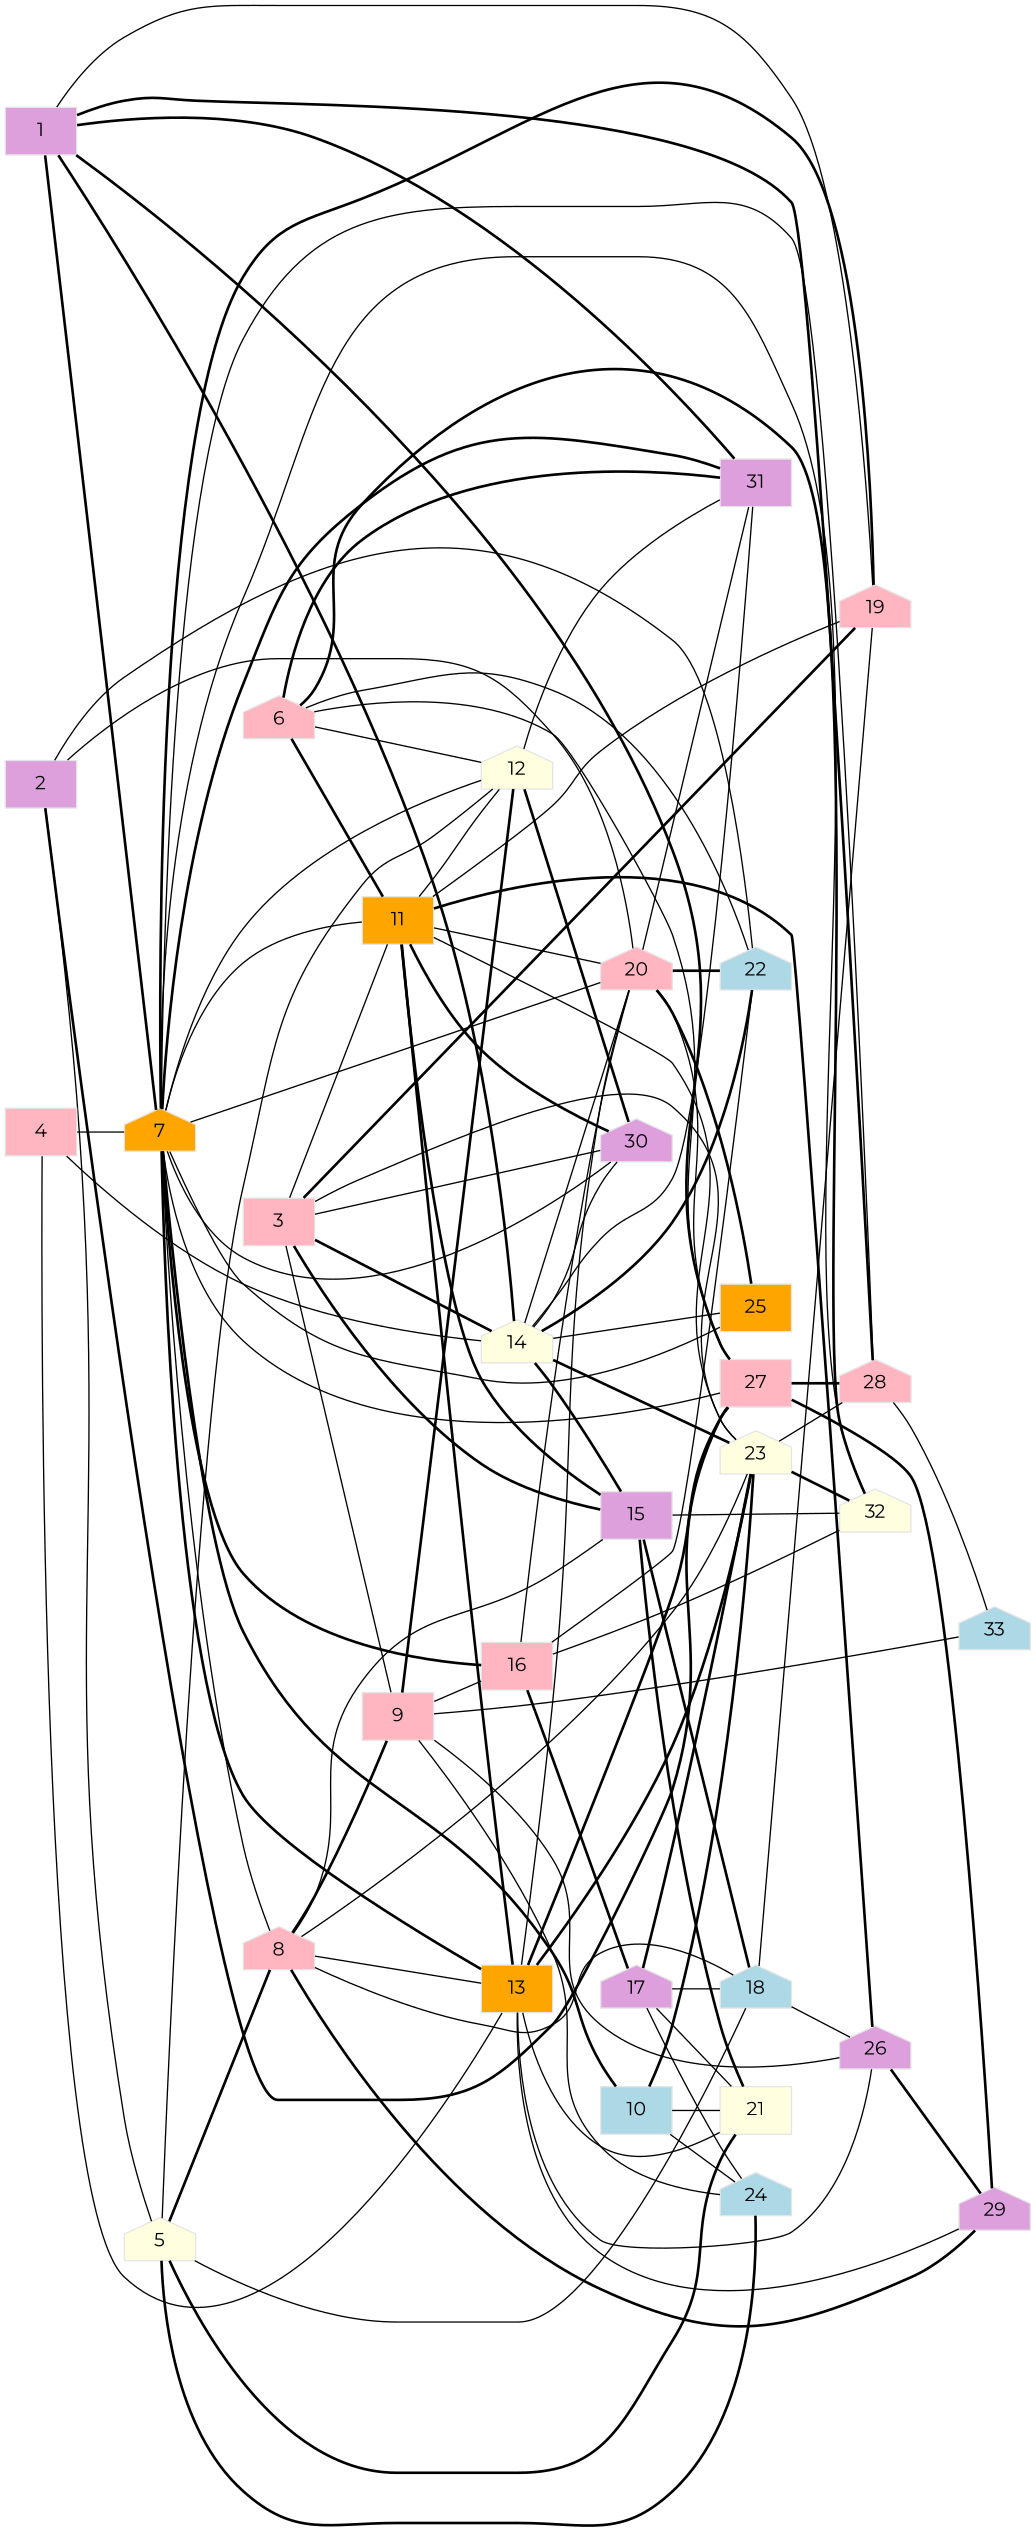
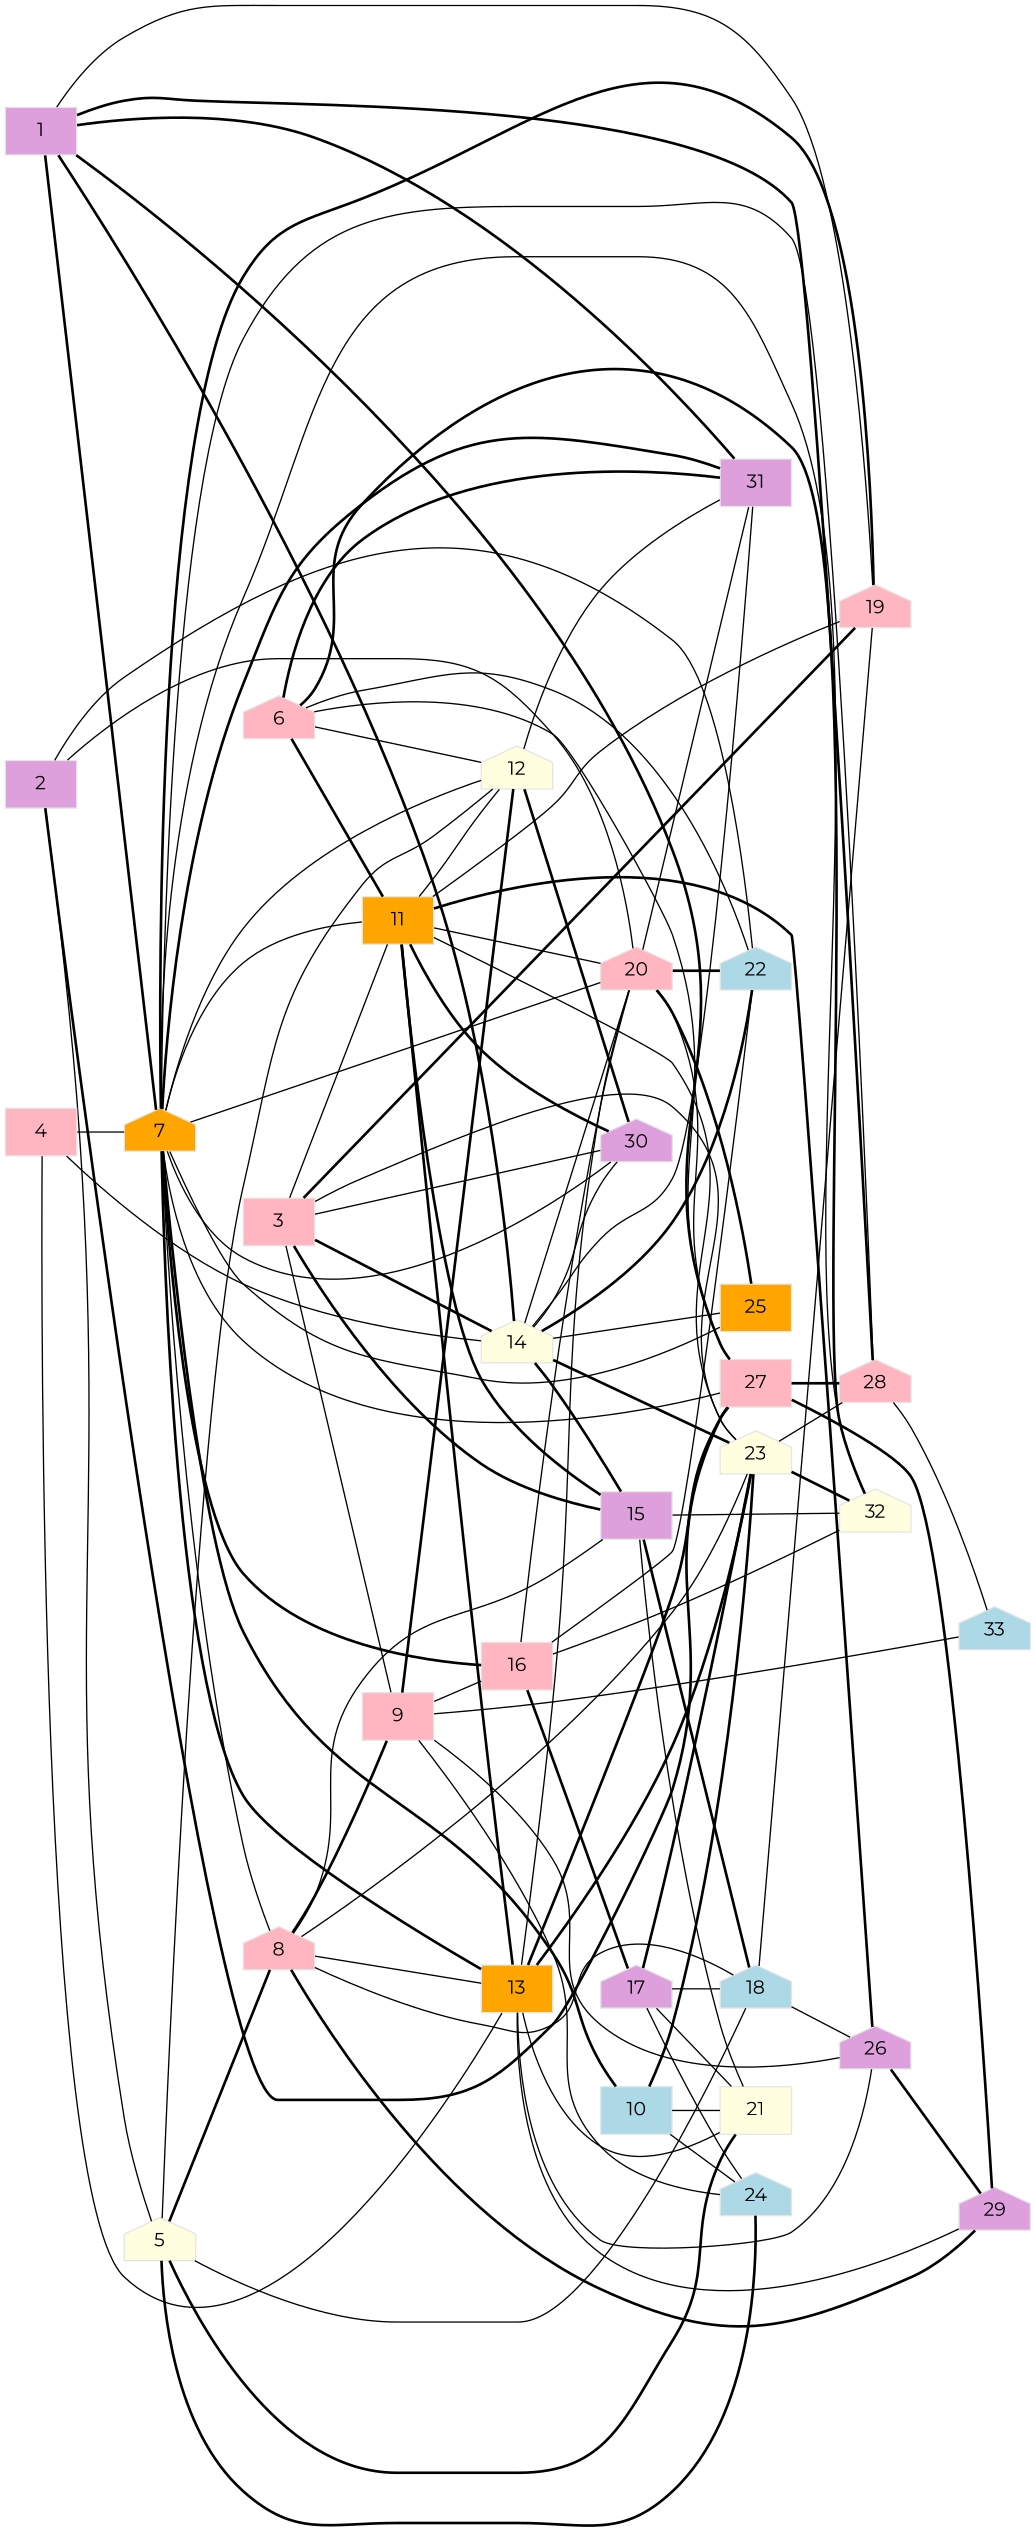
edge "15" -- "21": style bold -> solid
